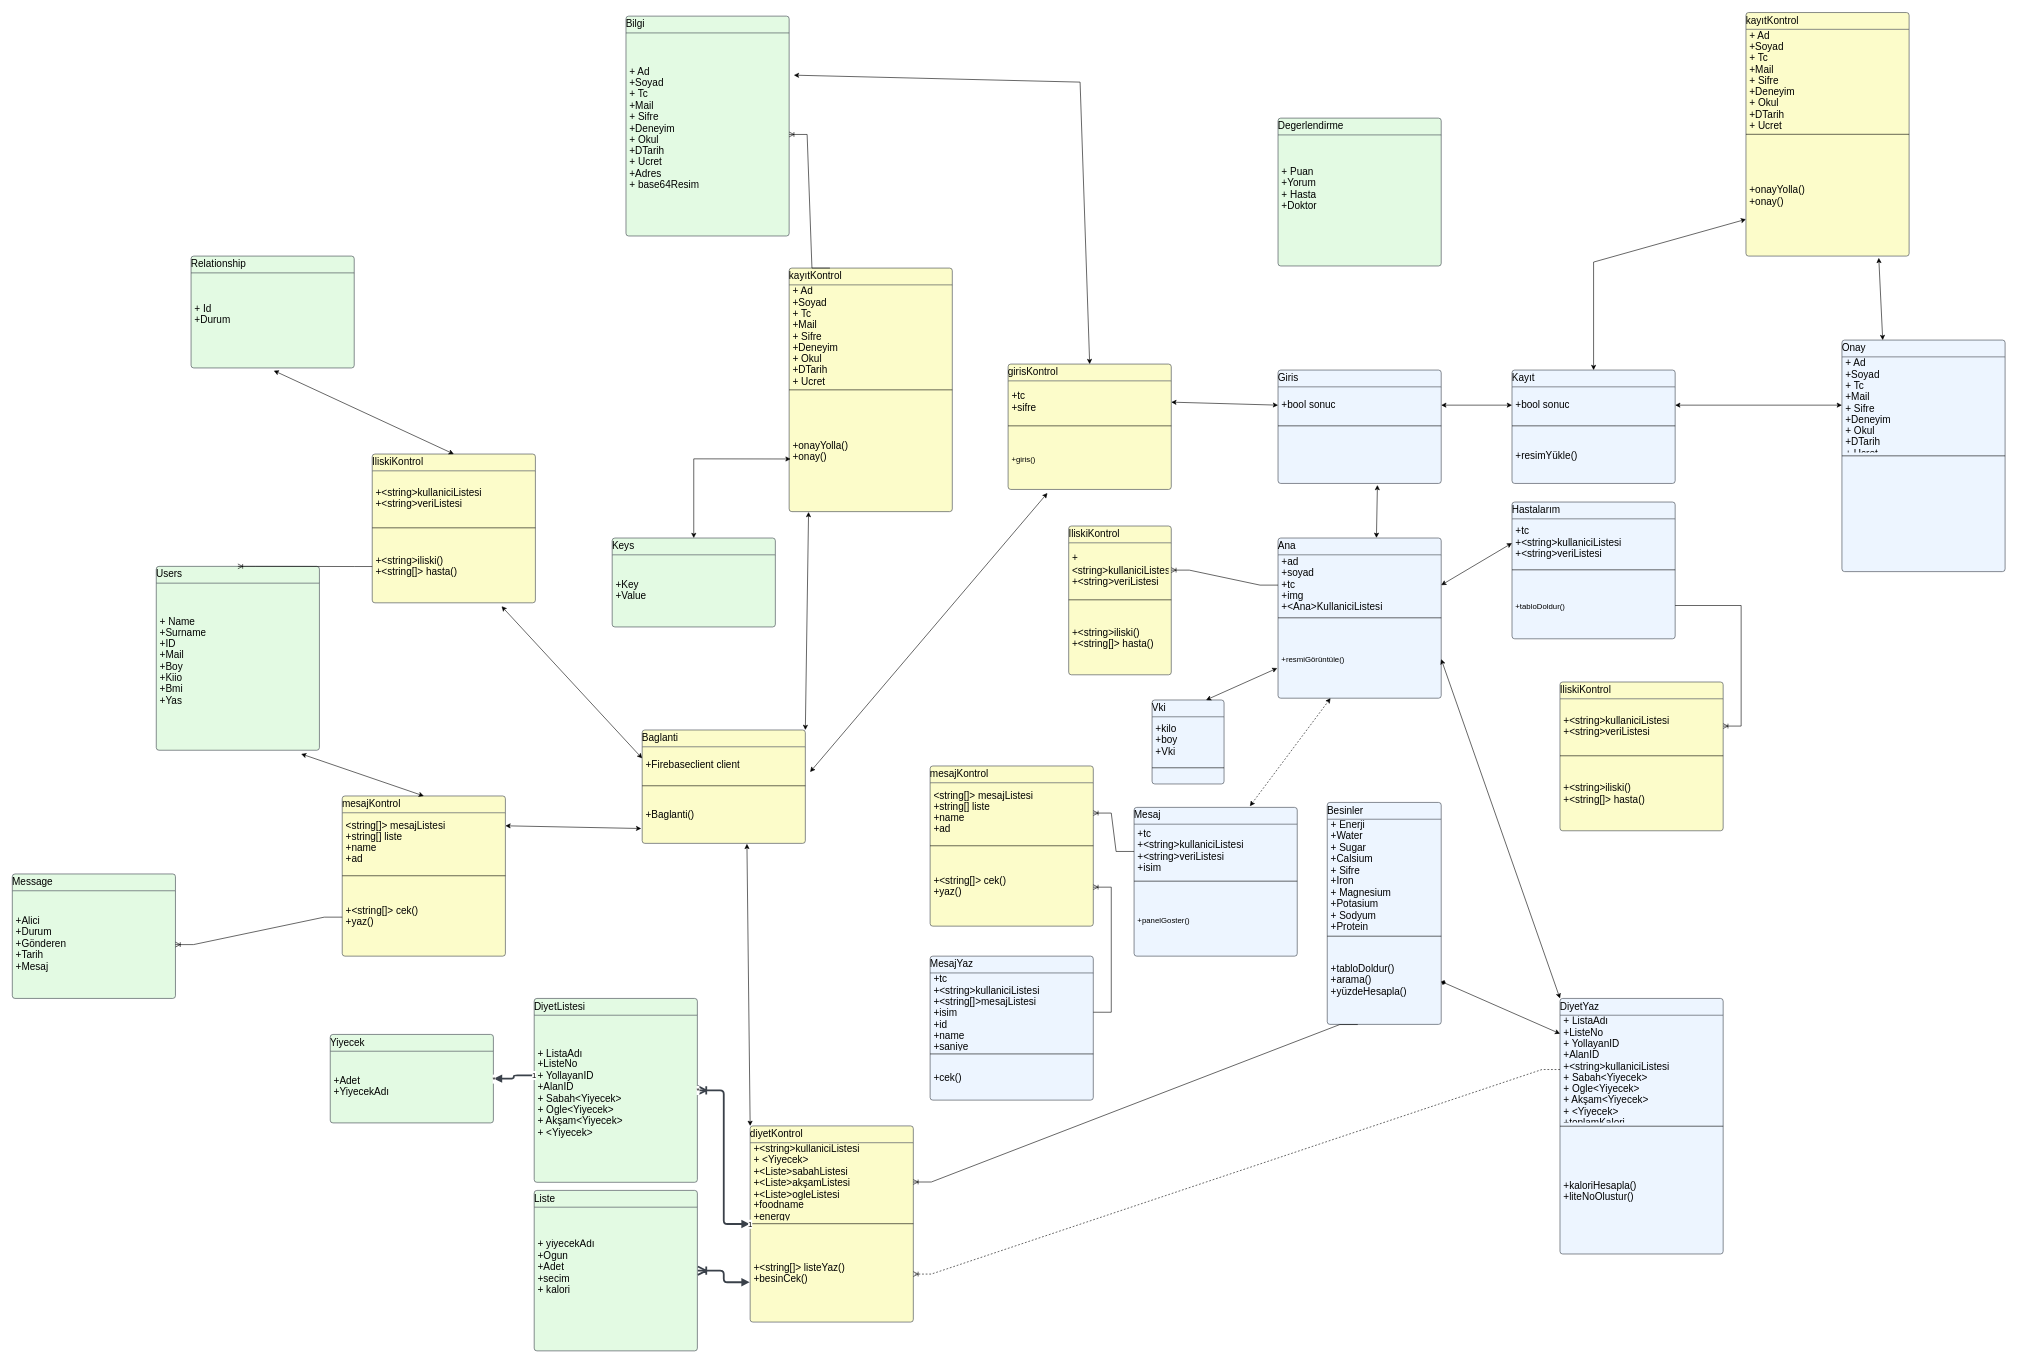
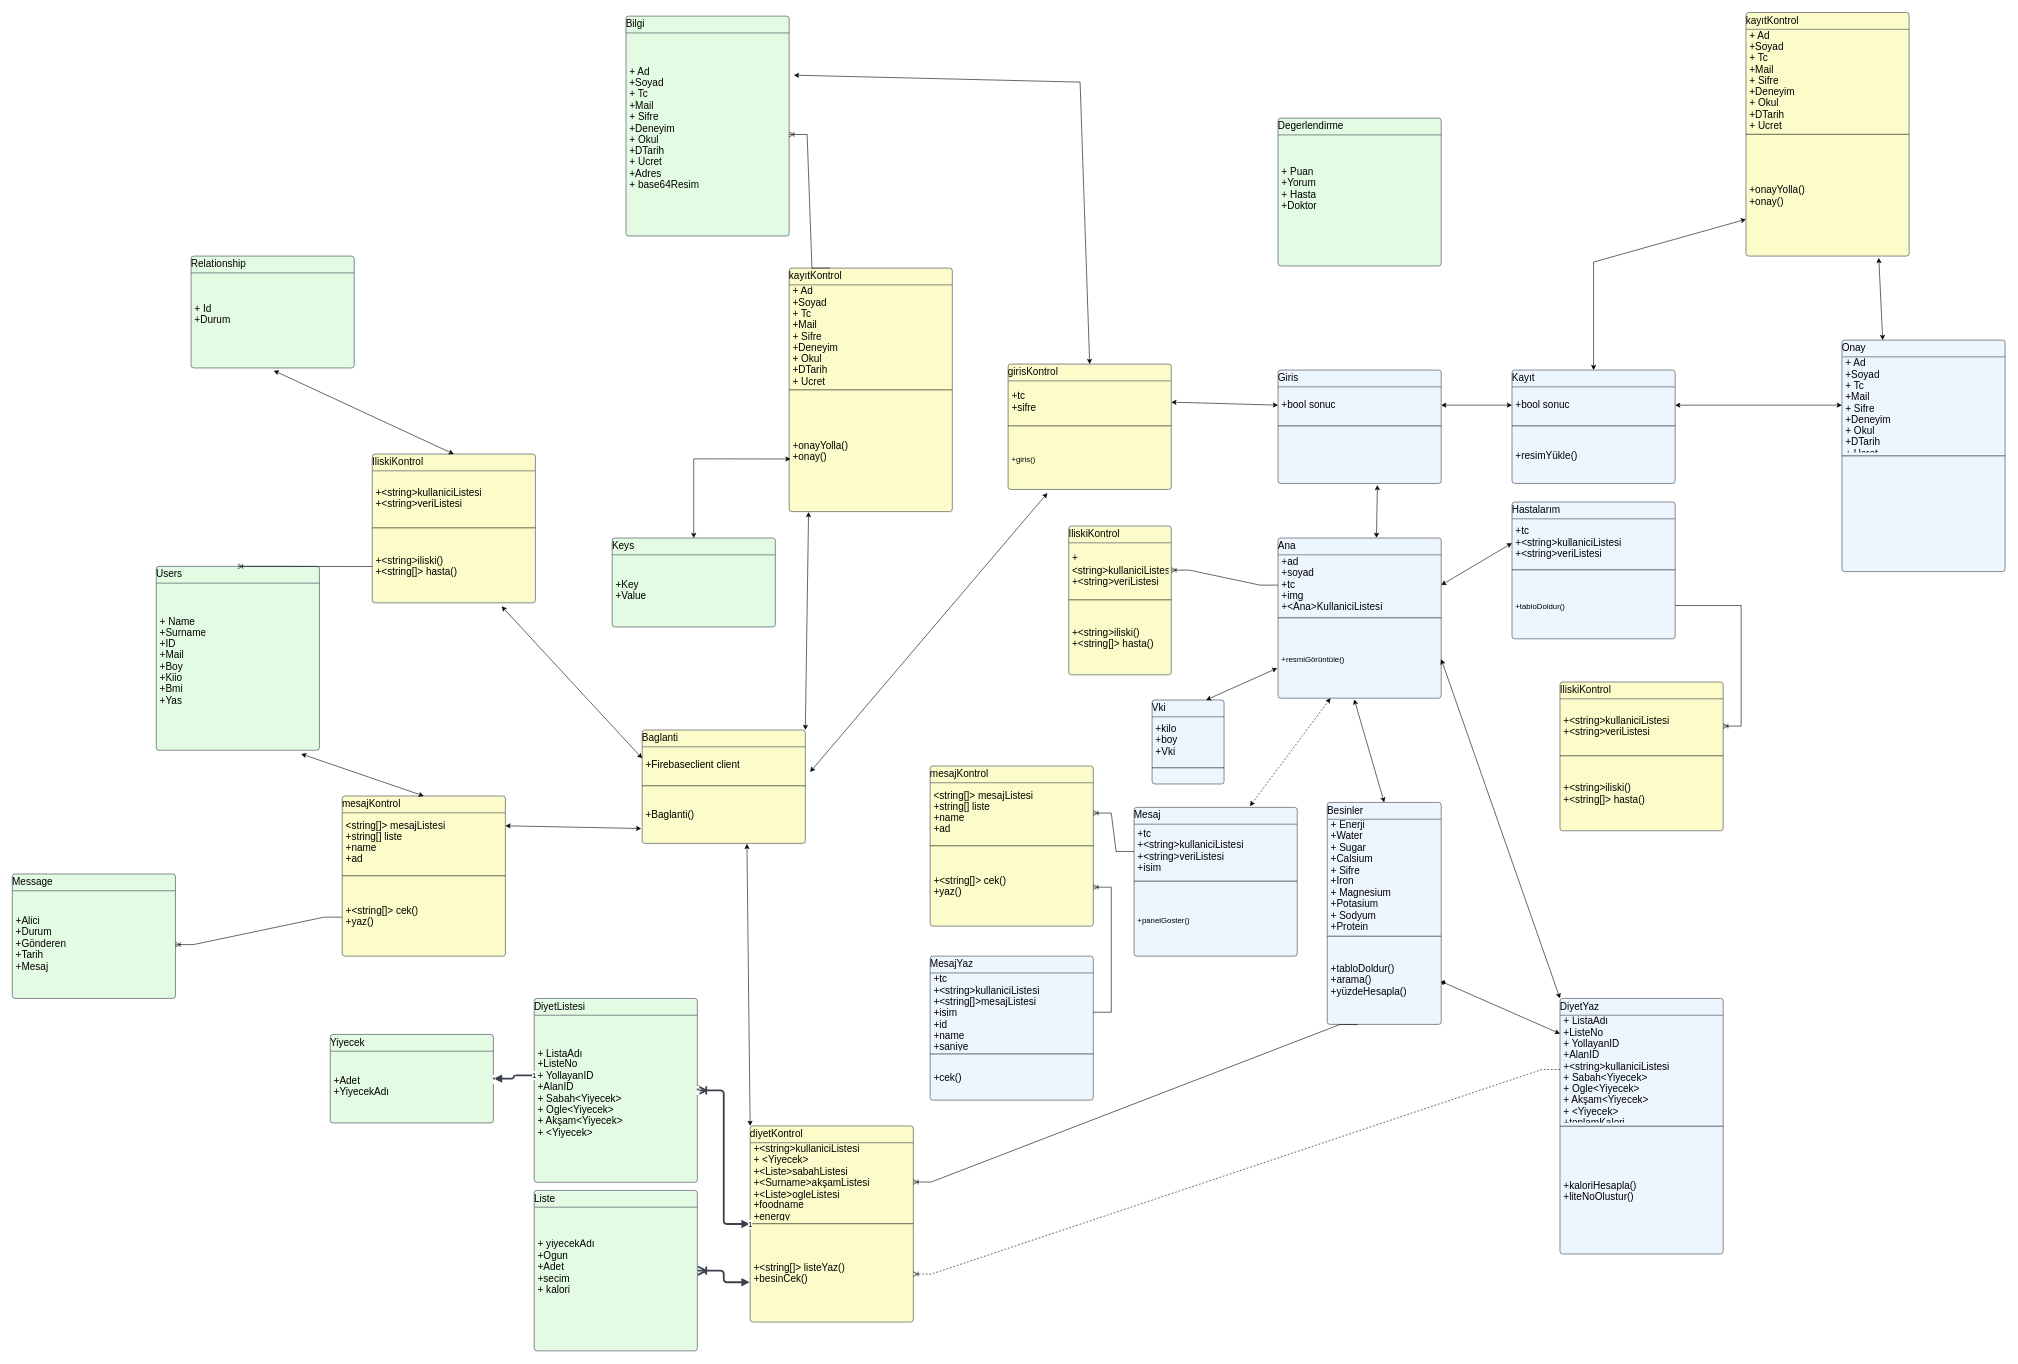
edge "+resmiGörüntüle()" -- "Besinler": added
node "+<string>kullaniciListesi + <Yiyecek> +<Liste>sabahListesi +<Liste>akşamListesi +<Liste>ogleListesi +foodname +energy": label "+<string>kullaniciListesi + <Yiyecek> +<Liste>sabahListesi +<Liste>akşamListesi +<Liste>ogleListesi +foodname +energy" -> "+<string>kullaniciListesi + <Yiyecek> +<Liste>sabahListesi +<Surname>akşamListesi +<Liste>ogleListesi +foodname +energy"
